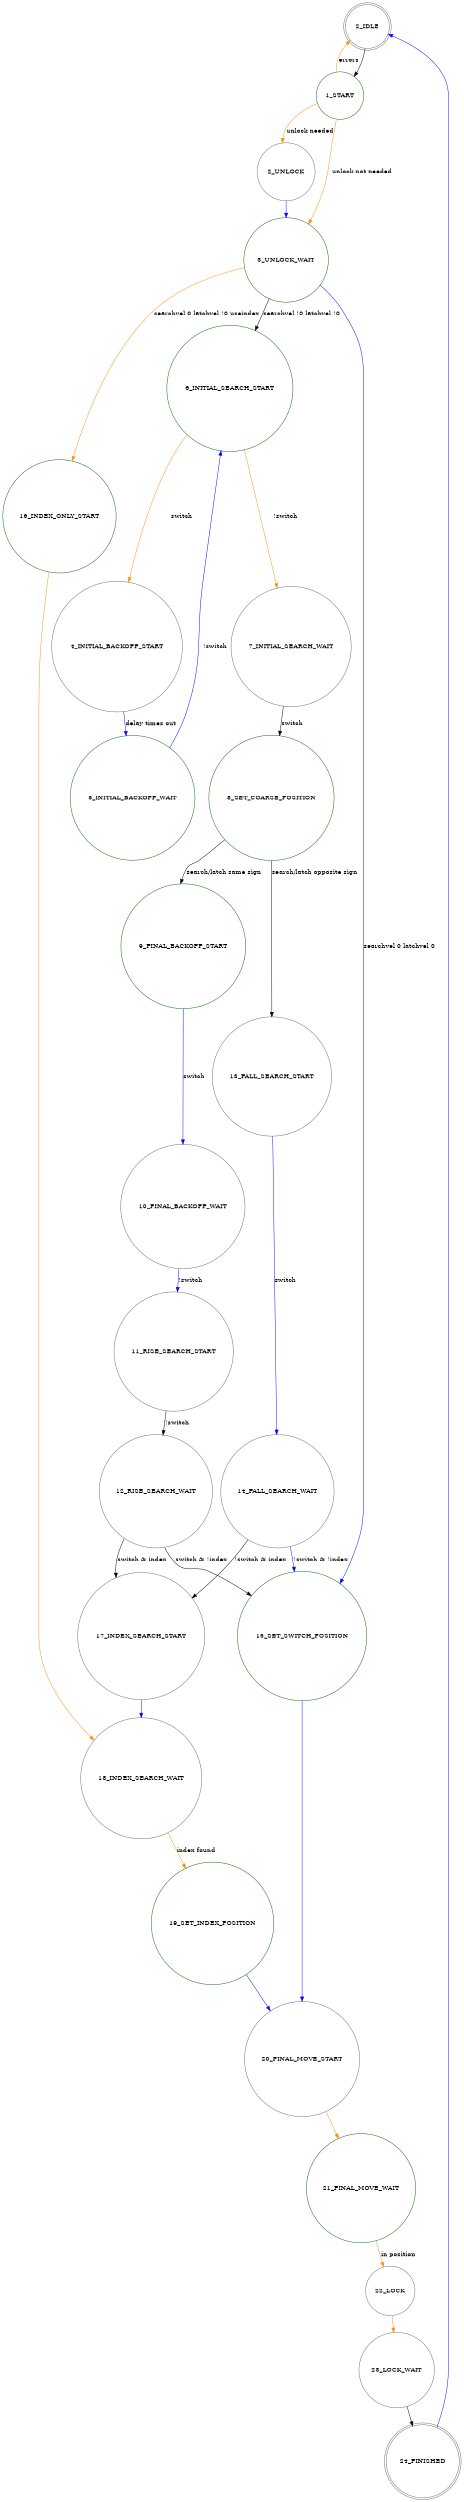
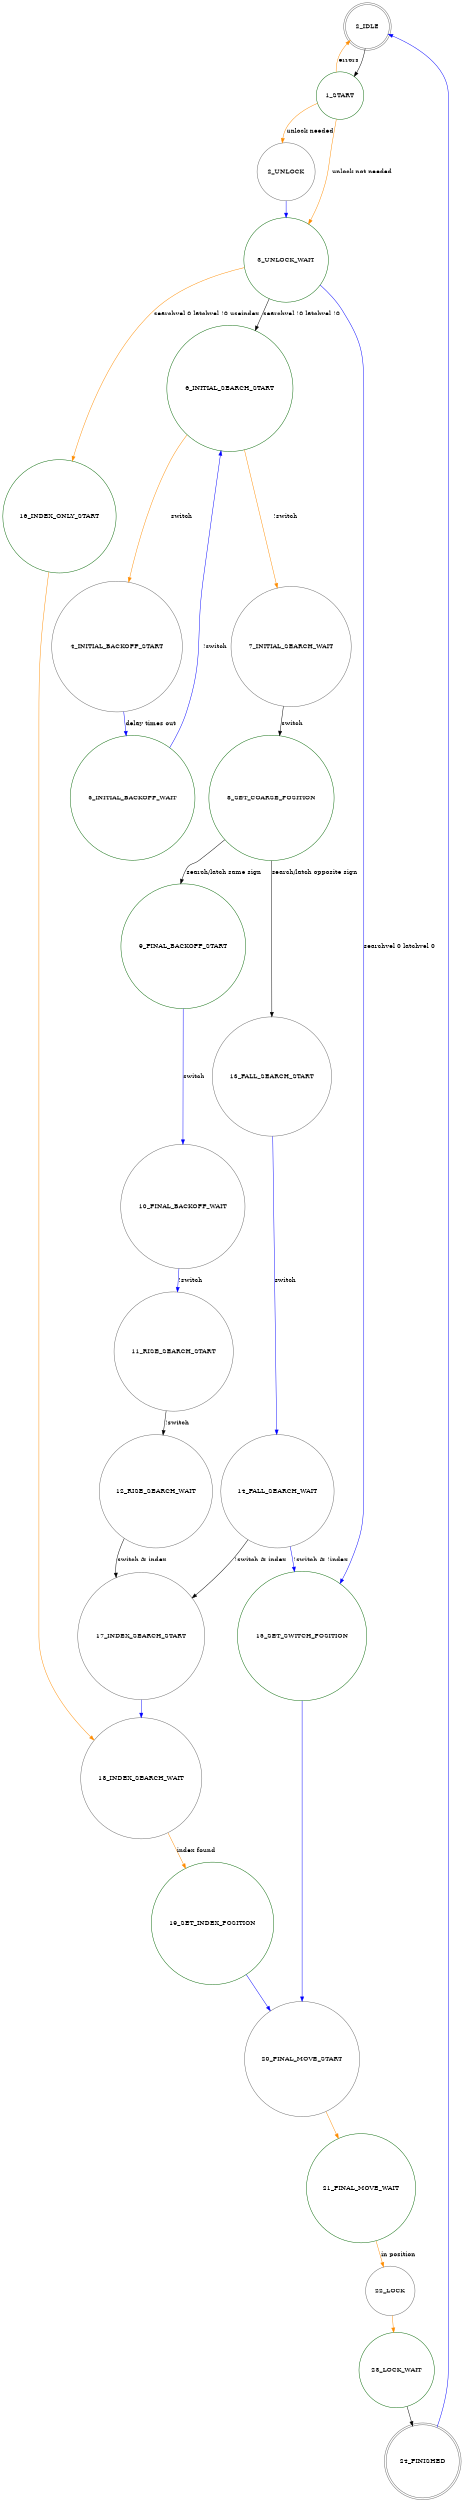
edge "12_RISE_SEARCH_WAIT" -> "15_SET_SWITCH_POSITION": removed, label "switch & !index"
node "23_LOCK_WAIT": color gray40 -> darkgreen
